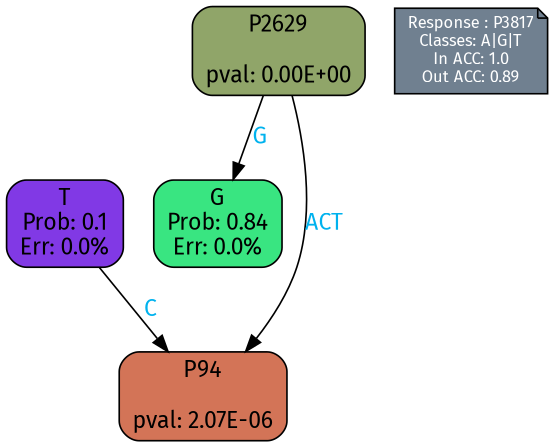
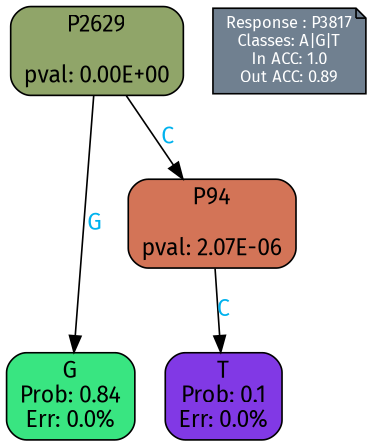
edge "P2629 pval: 0.00E+00" -> "P94 pval: 2.07E-06": label "ACT" -> "C"
edge "T Prob: 0.1 Err: 0.0%" -> "P94 pval: 2.07E-06": reversed
